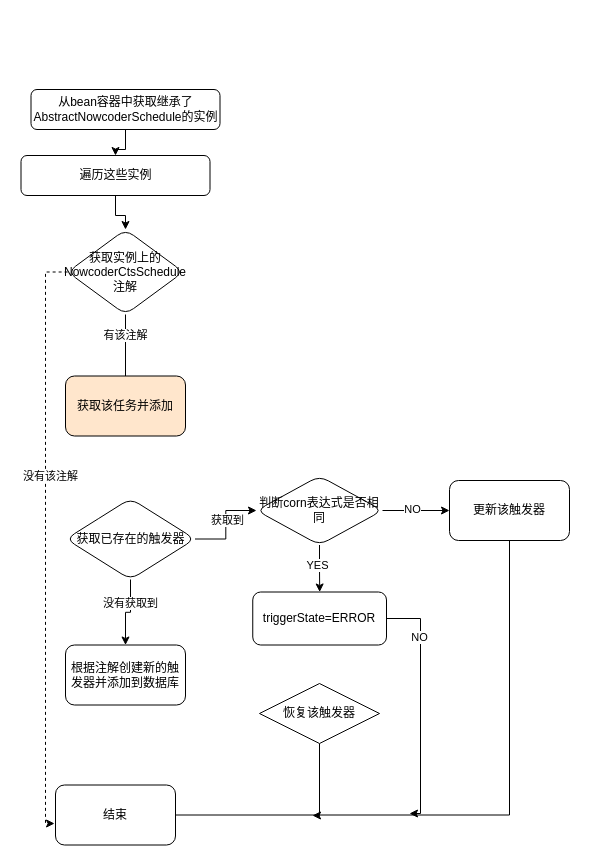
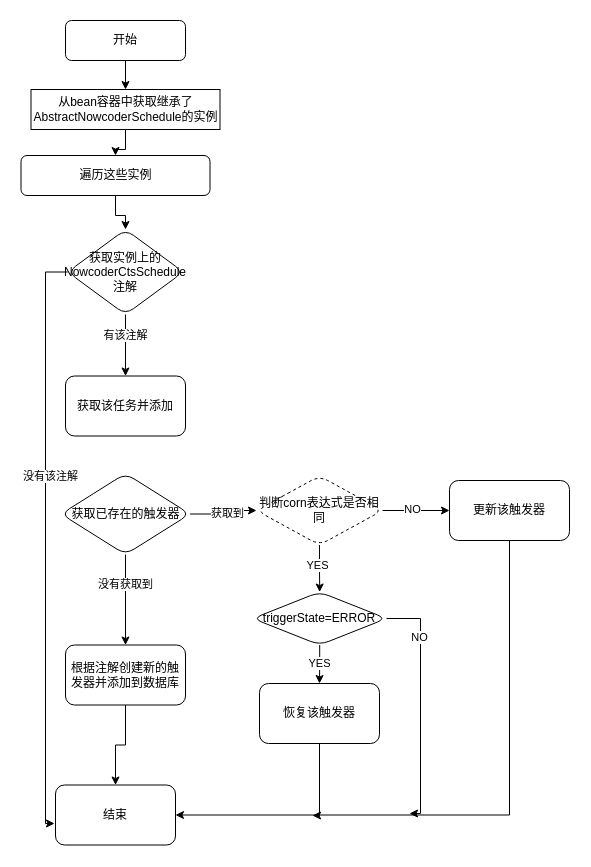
node "开始": added
edge "开始" -> "从bean容器中获取继承了AbstractNowcoderSchedule的实例": added
node "从bean容器中获取继承了AbstractNowcoderSchedule的实例": shape rounded rectangle -> rectangle
edge "获取实例上的NowcoderCtsSchedule注解" -- "获取该任务并添加": arrowhead none -> classic
node "获取该任务并添加": fillcolor #ffe6cc -> #ffffff
node "判断corn表达式是否相同": style solid -> dashed
node "获取已存在的触发器": moved (131, 539) -> (126, 514)
node "triggerState=ERROR": shape rounded rectangle -> diamond
edge "获取实例上的NowcoderCtsSchedule注解" -> "结束": style dashed -> solid
edge "triggerState=ERROR" -> "恢复该触发器": added, label "YES"
node "恢复该触发器": shape diamond -> rounded rectangle
edge "根据注解创建新的触发器并添加到数据库" -> "结束": added
edge "更新该触发器" -- "结束": arrowhead none -> classic
